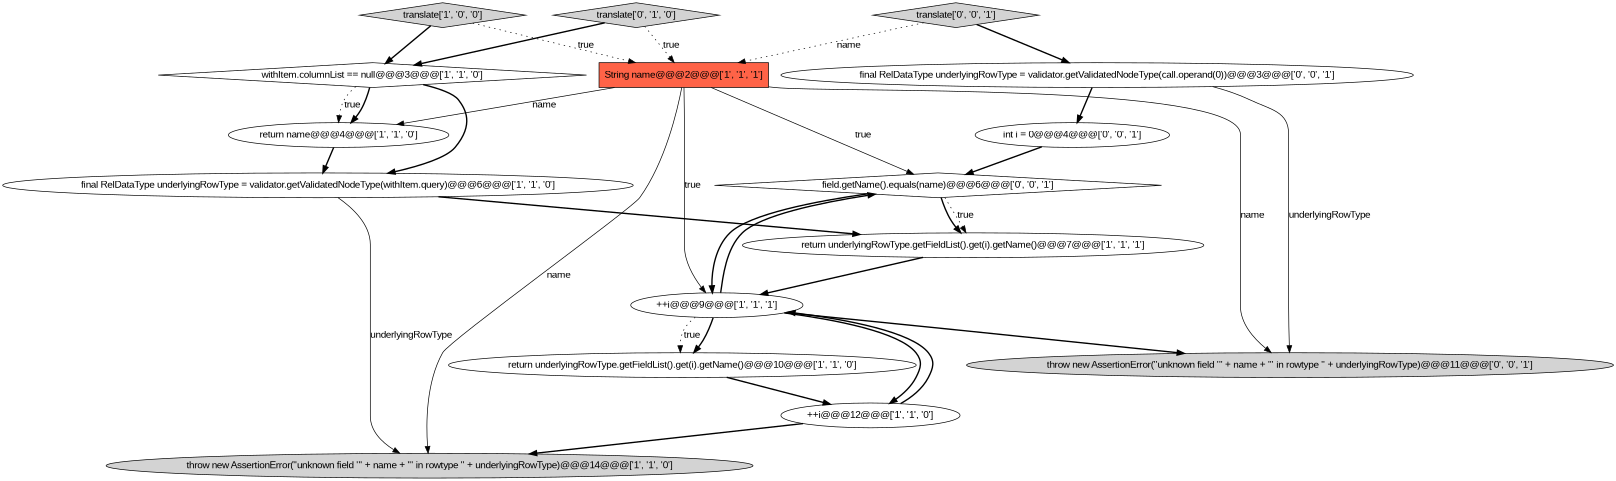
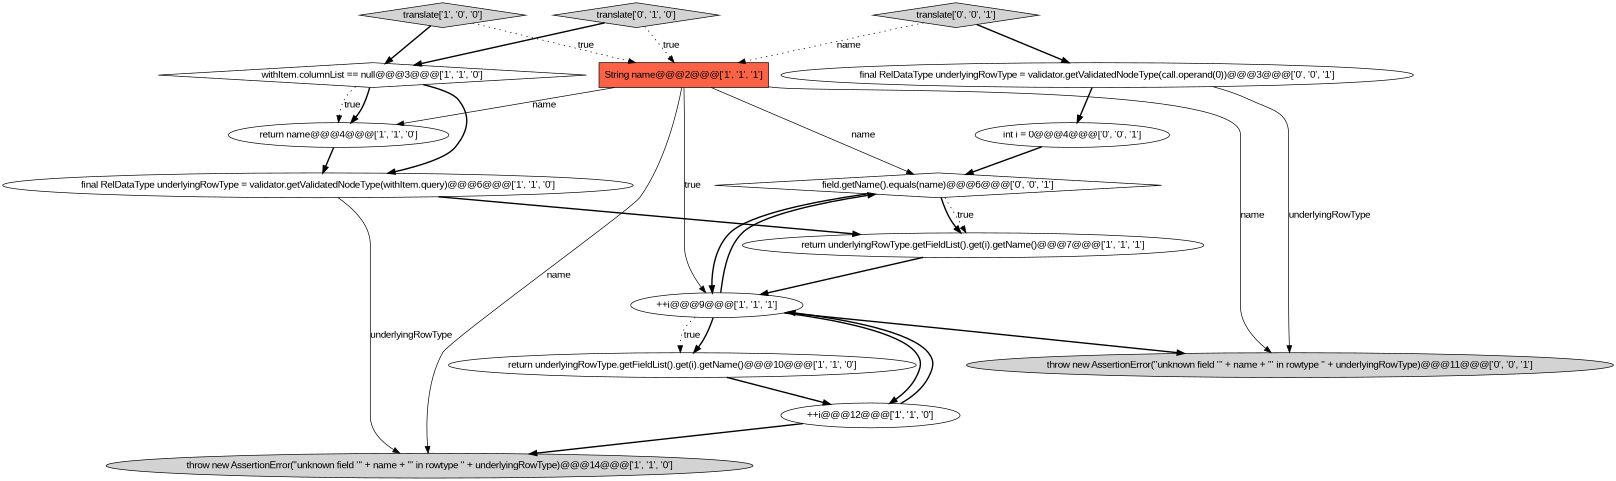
edge "String name@@@2@@@['1', '1', '1']" -> "field.getName().equals(name)@@@6@@@['0', '0', '1']": label "true" -> "name"
